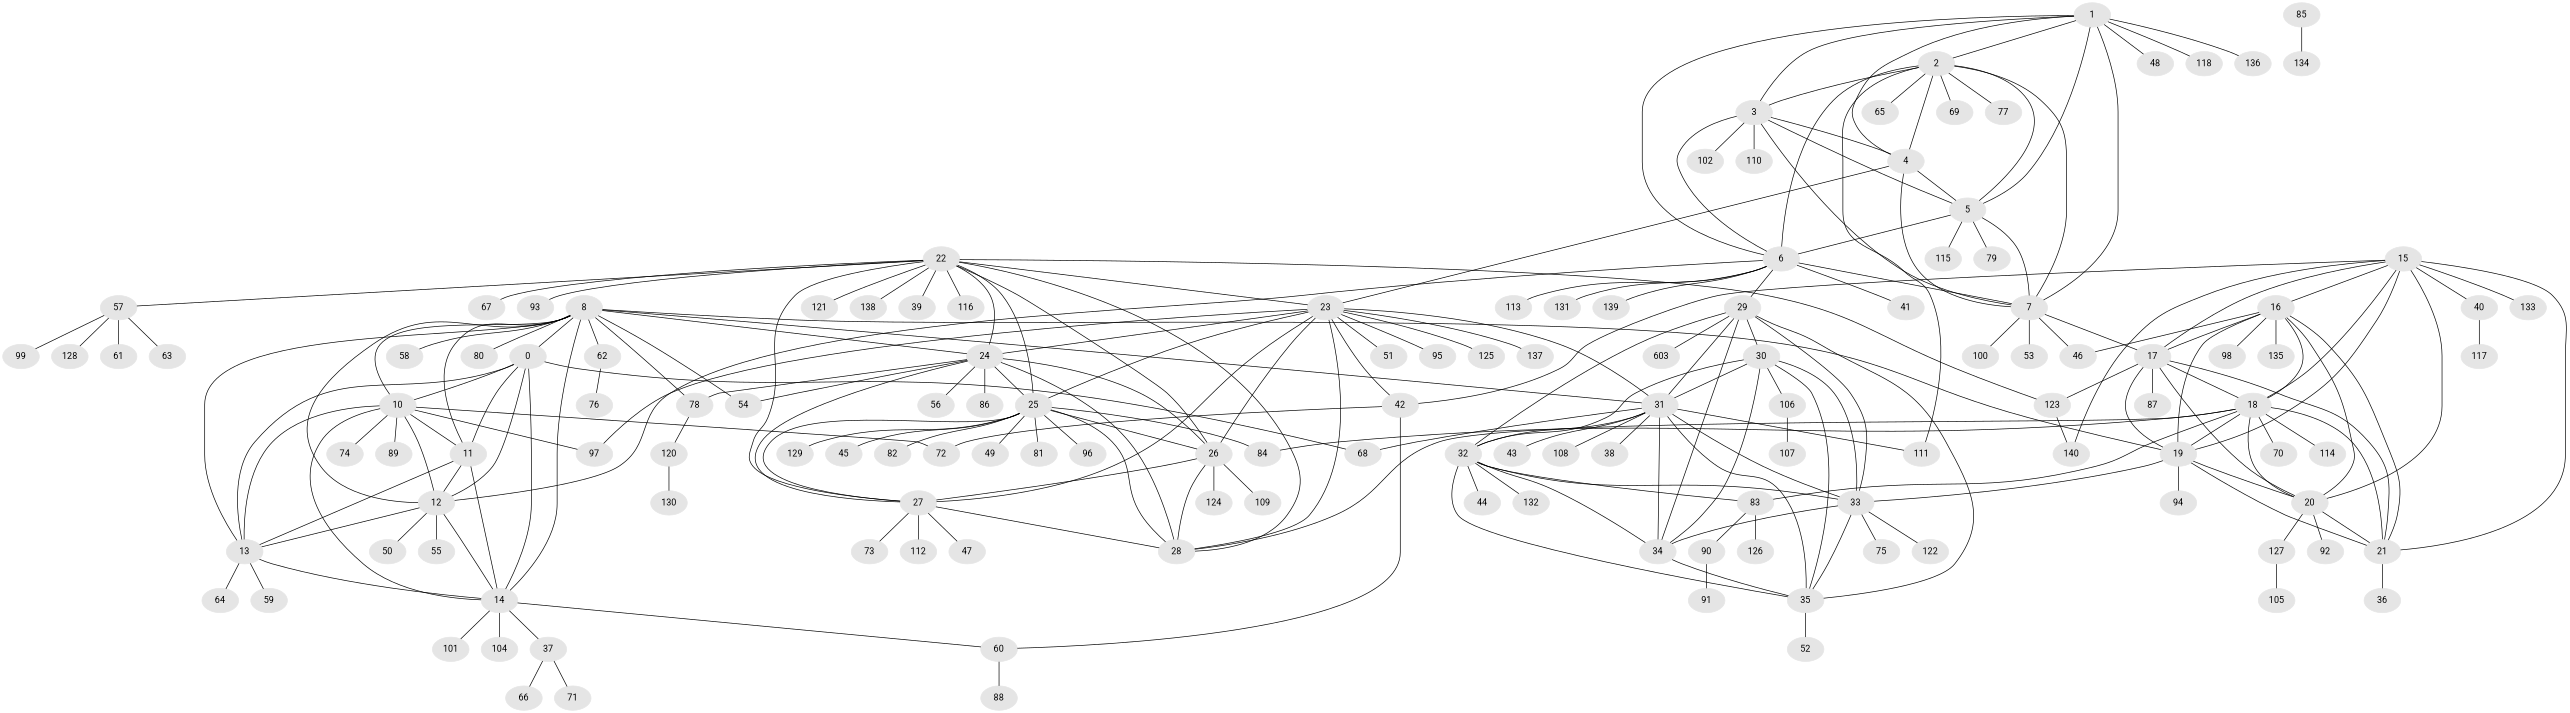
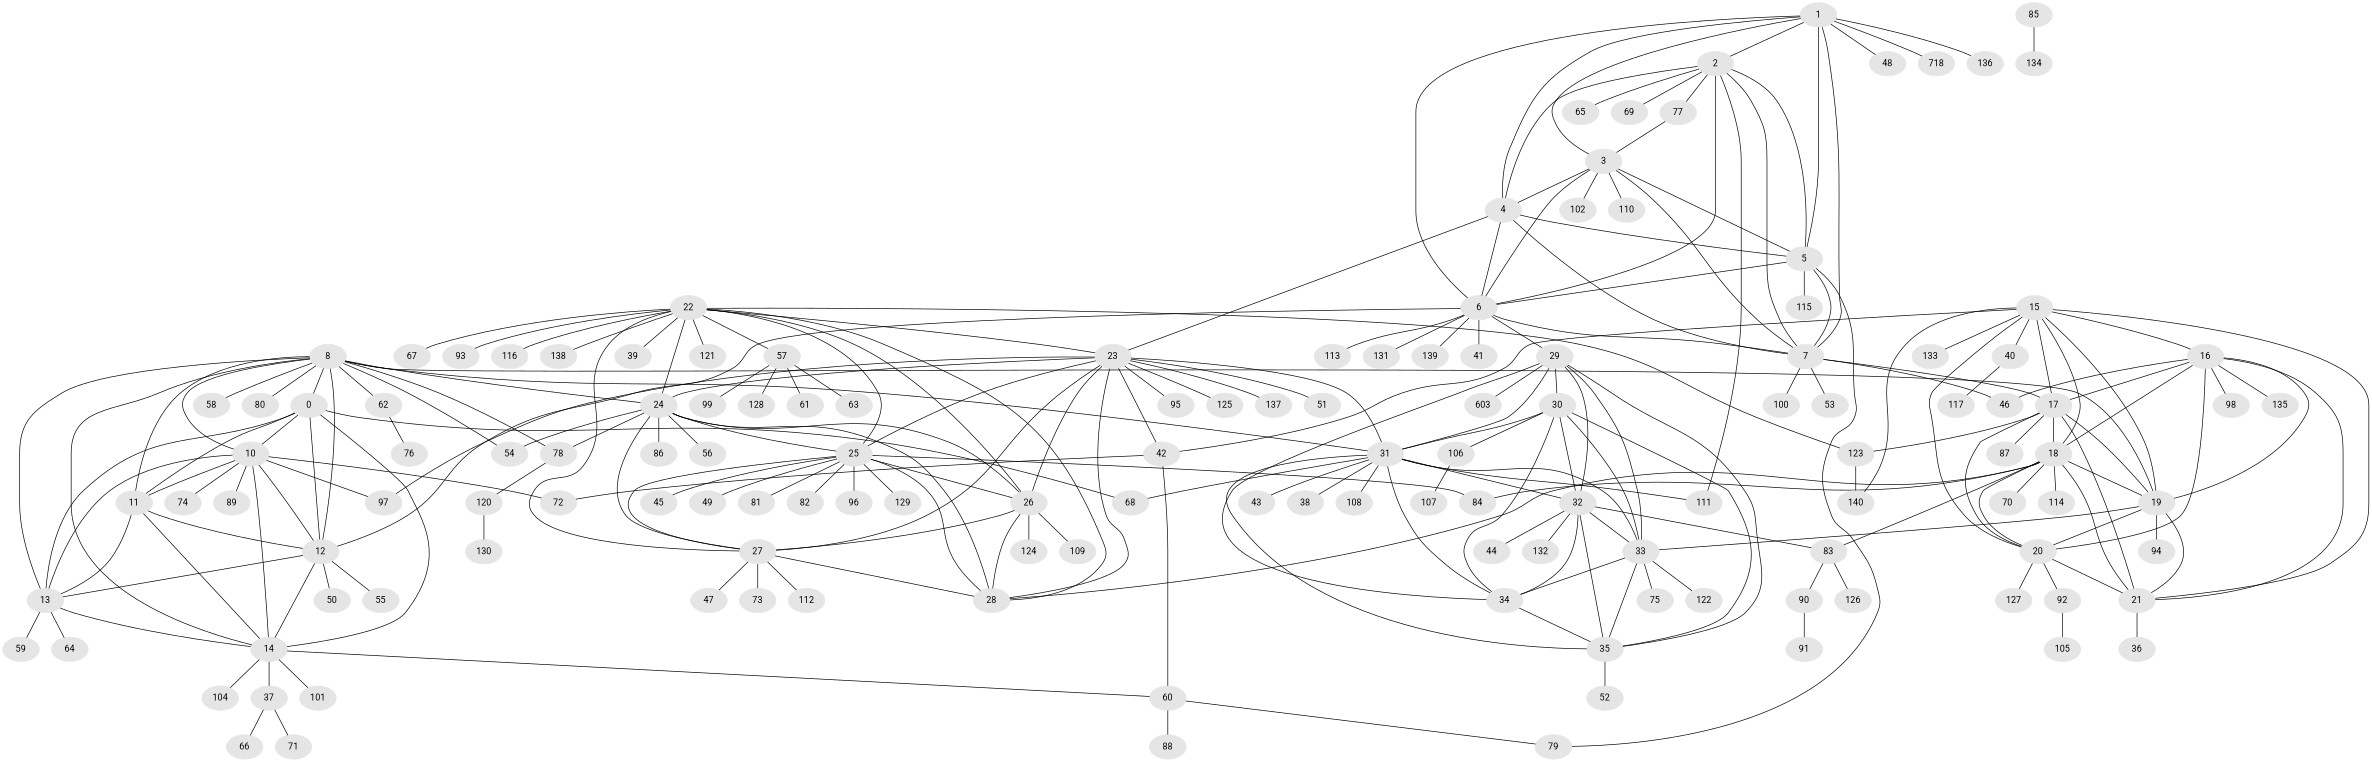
node "118": label "118" -> "718"
edge "2" -- "3": now "77" -- "3"
edge "4" -- "6": added
edge "127" -- "105": now "92" -- "105"
edge "60" -- "79": added
